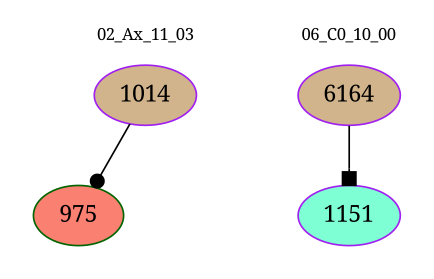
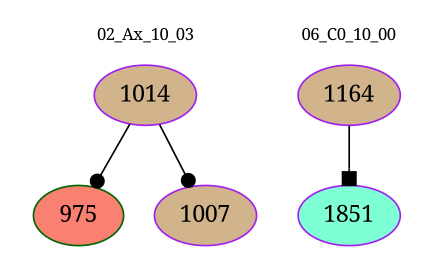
cluster "02_Ax_11_03": label "02_Ax_11_03" -> "02_Ax_10_03"
node "6164": label "6164" -> "1164"
node "1007": added
node "1151": label "1151" -> "1851"
